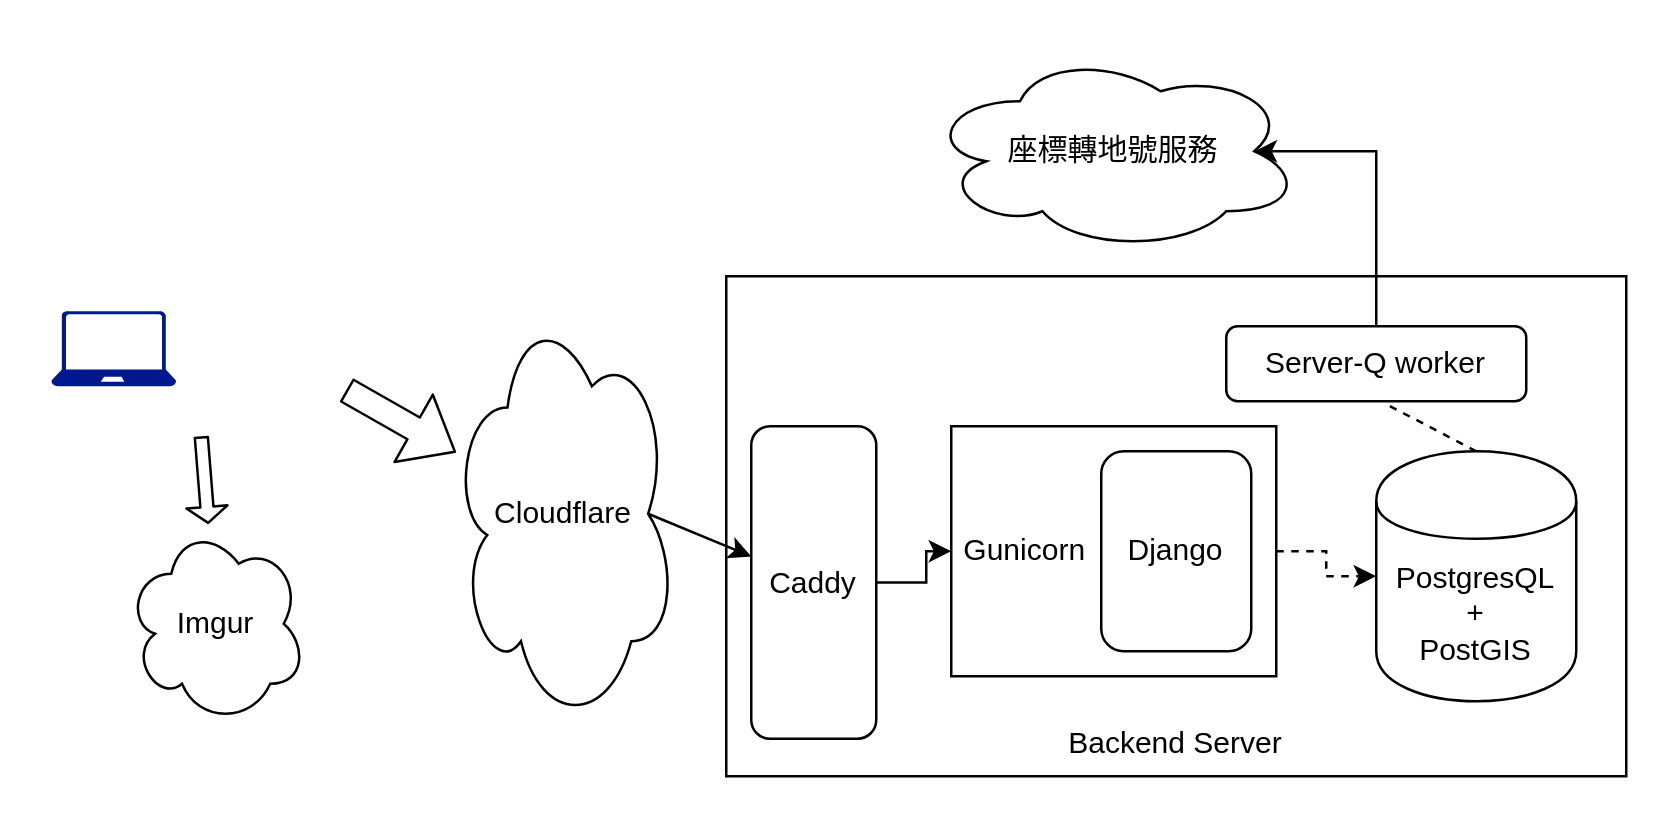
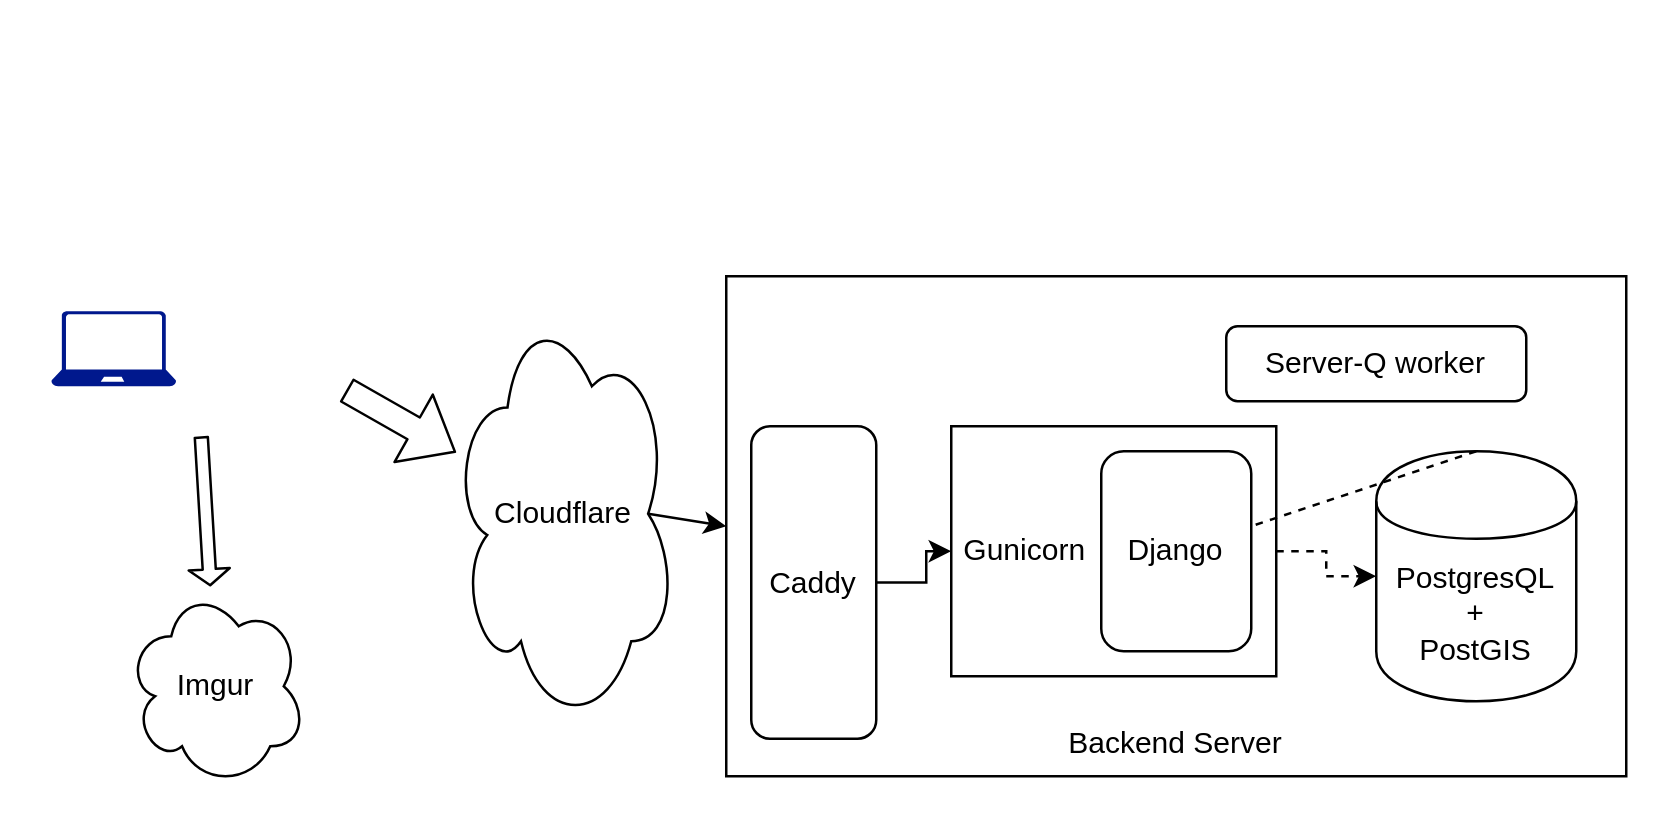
node "座標轉地號服務": removed
edge "Server-Q worker" -> "座標轉地號服務": removed
edge "Server-Q worker" -- "PostgresQL + PostGIS": now "Django" -- "PostgresQL + PostGIS"
edge "Cloudflare" -> "Caddy": now "Cloudflare" -> "Backend Server"
node "Imgur": moved (216, 624) -> (216, 686)
